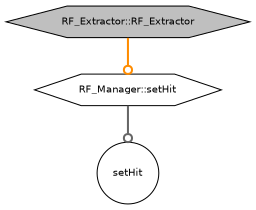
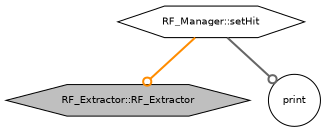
edge "RF_Extractor::RF_Extractor" -> "RF_Manager::setHit": reversed
node "setHit": label "setHit" -> "print"
